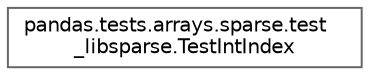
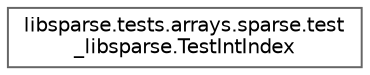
node "pandas.tests.arrays.sparse.test _libsparse.TestIntIndex": label "pandas.tests.arrays.sparse.test _libsparse.TestIntIndex" -> "libsparse.tests.arrays.sparse.test _libsparse.TestIntIndex"
